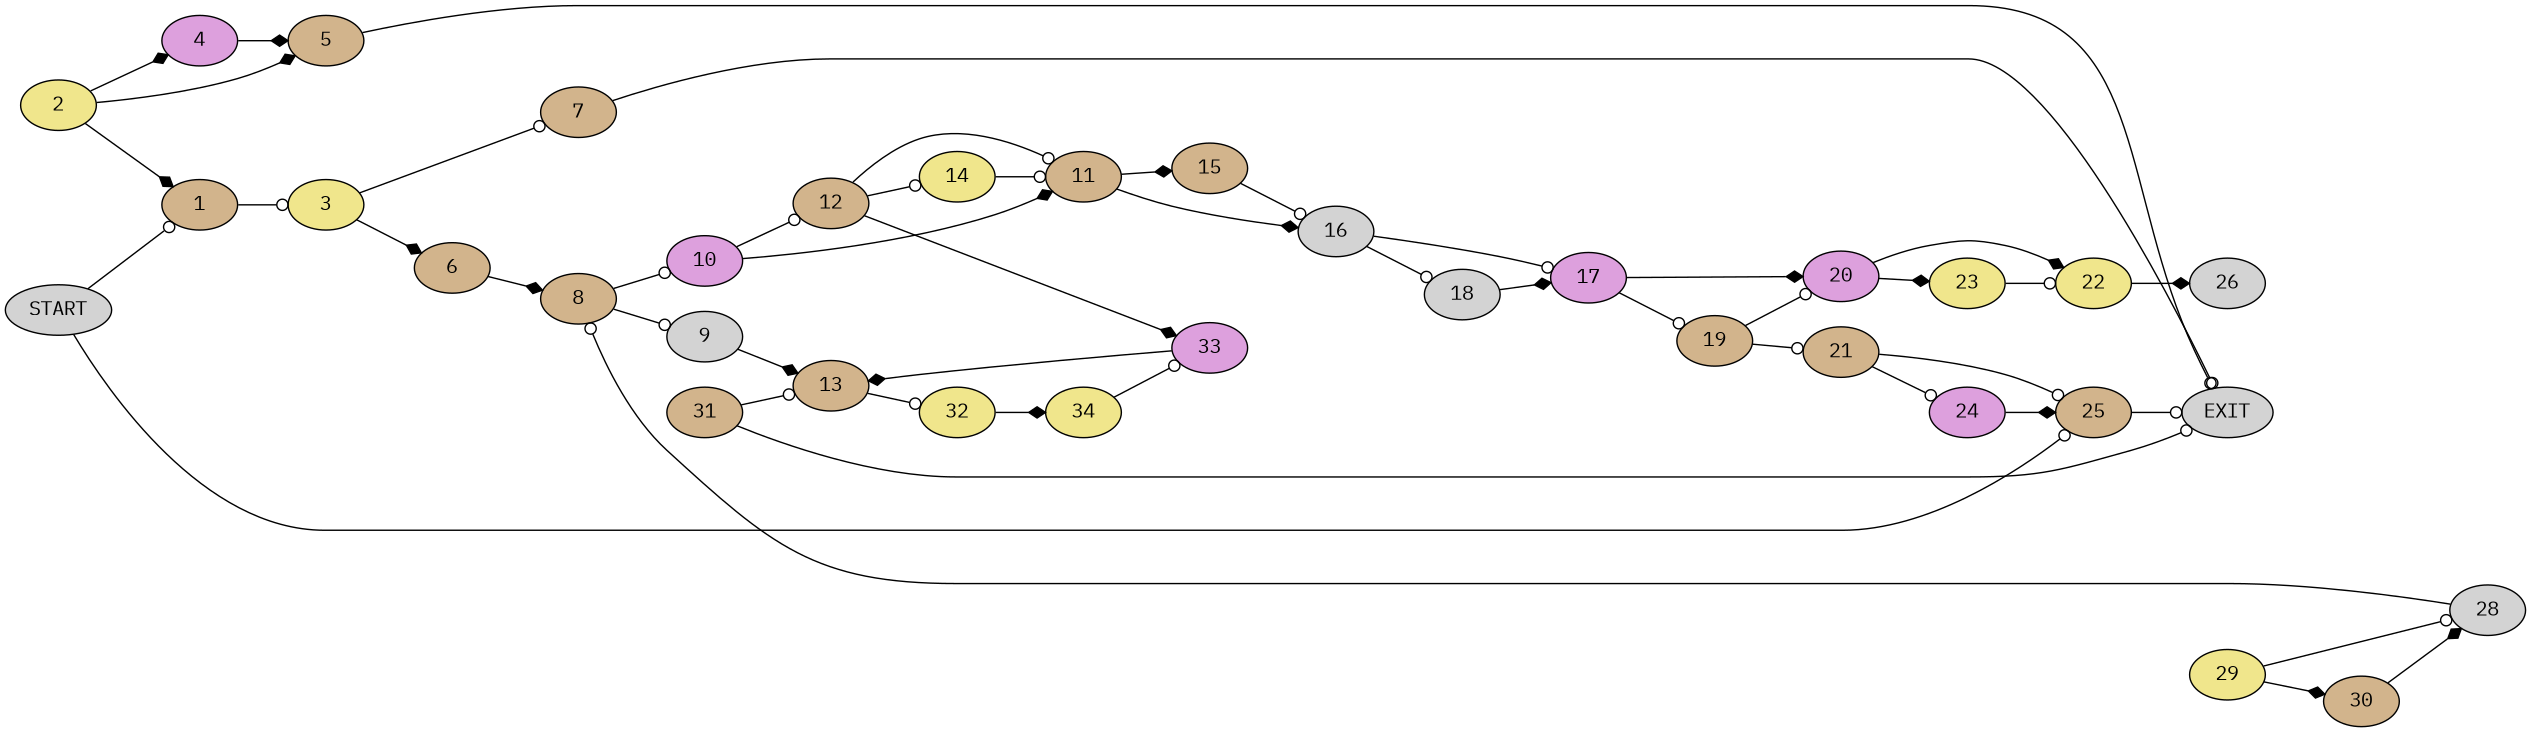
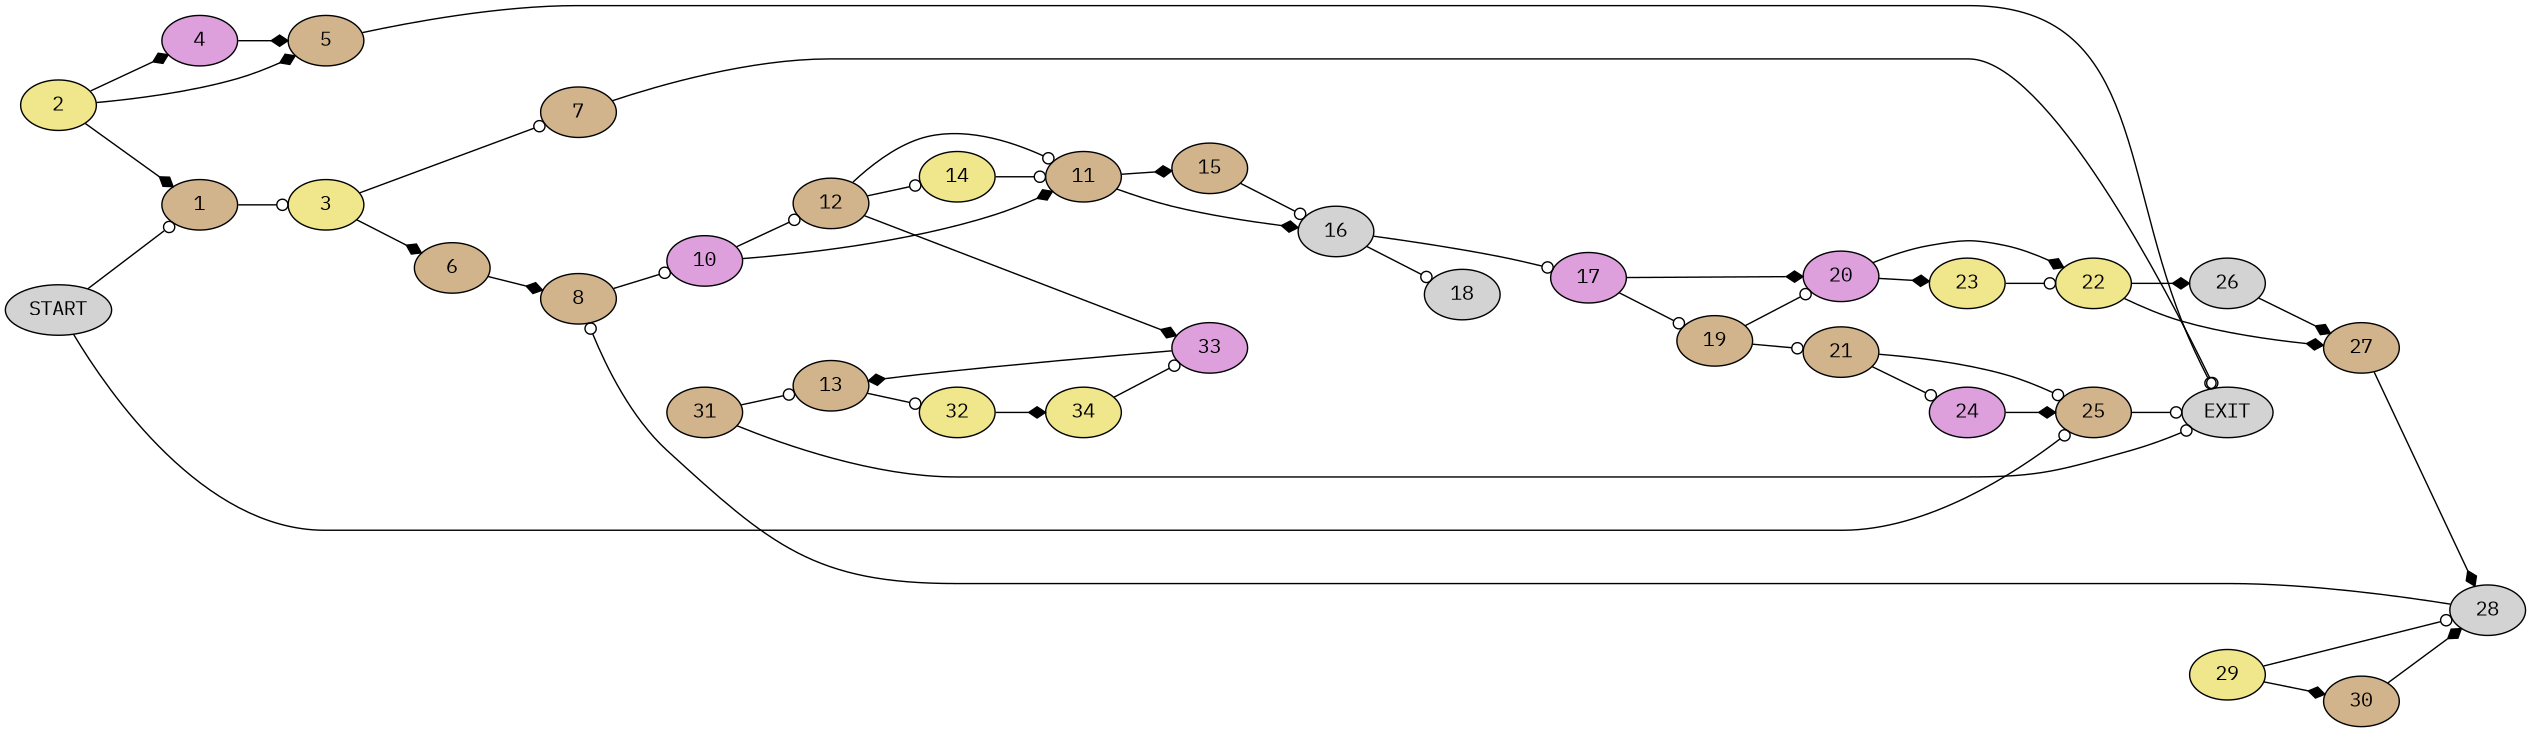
edge "18" -> "17": removed
node "9": removed
node "27": added
